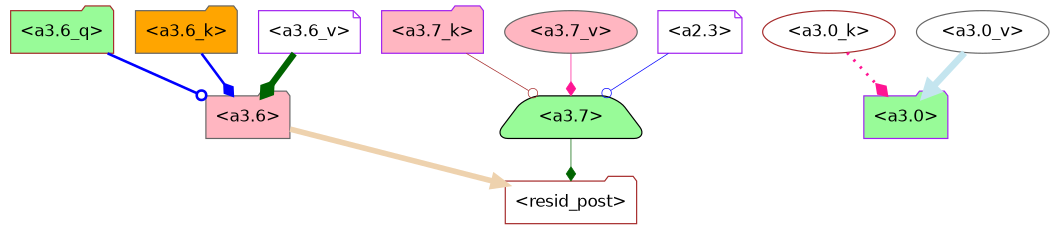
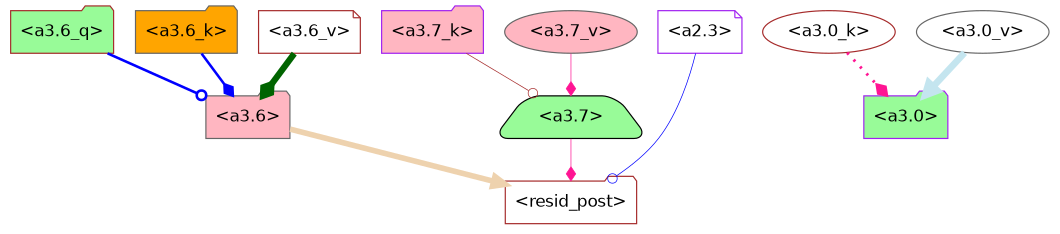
node "<a3.6_v>": color purple -> brown
edge "<a2.3>" -> "<a3.7>": now "<a2.3>" -> "<resid_post>"
edge "<a3.7>" -> "<resid_post>": color darkgreen -> deeppink
